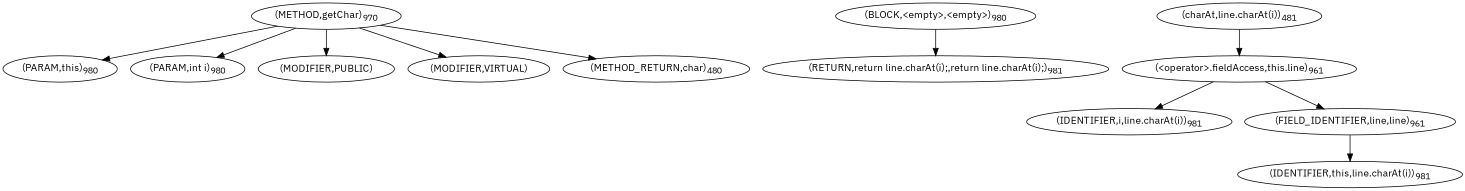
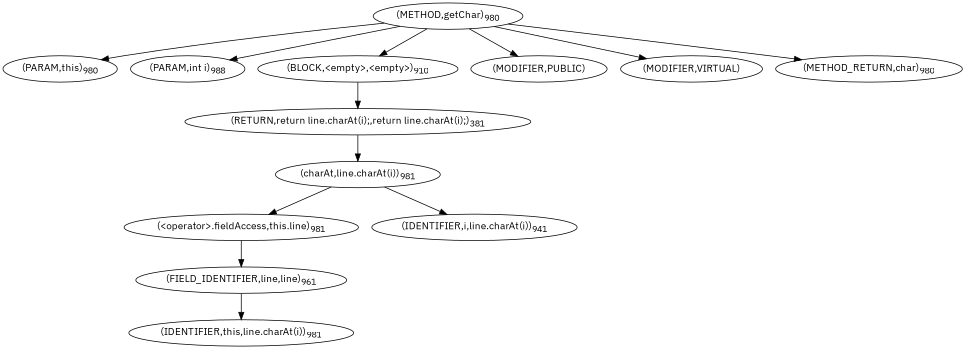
node "(METHOD,getChar)": text "970" -> "980"
node "(BLOCK,<empty>,<empty>)": text "980" -> "910"
node "(charAt,line.charAt(i))": text "481" -> "981"
edge "(METHOD,getChar)" -> "(BLOCK,<empty>,<empty>)": added
node "(PARAM,int i)": text "980" -> "988"
node "(METHOD_RETURN,char)": text "480" -> "980"
node "(RETURN,return line.charAt(i);,return line.charAt(i);)": text "981" -> "381"
node "(<operator>.fieldAccess,this.line)": text "961" -> "981"
edge "(<operator>.fieldAccess,this.line)" -> "(IDENTIFIER,i,line.charAt(i))": now "(charAt,line.charAt(i))" -> "(IDENTIFIER,i,line.charAt(i))"
node "(IDENTIFIER,i,line.charAt(i))": text "981" -> "941"
edge "(RETURN,return line.charAt(i);,return line.charAt(i);)" -> "(charAt,line.charAt(i))": added
